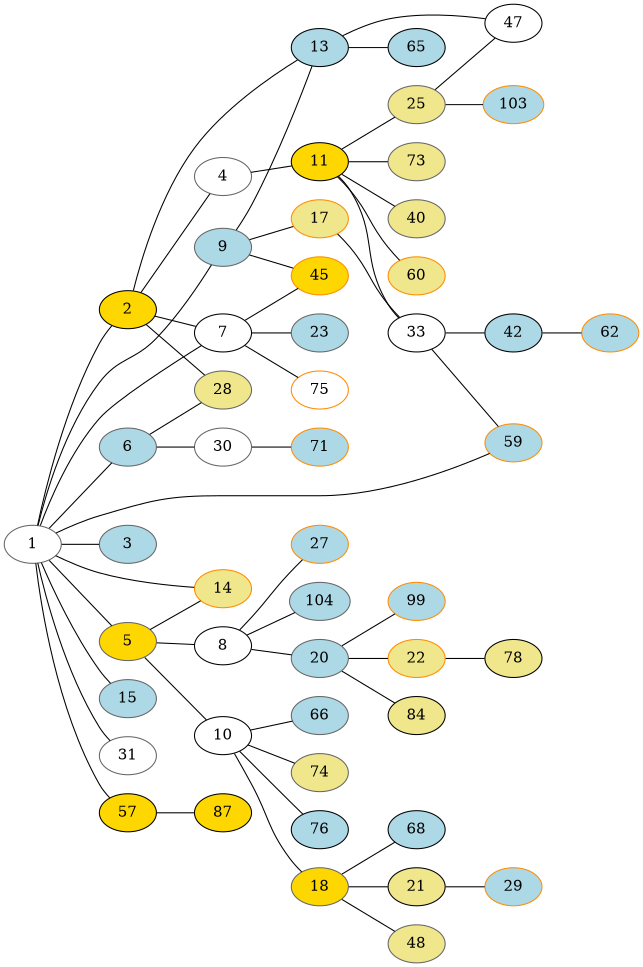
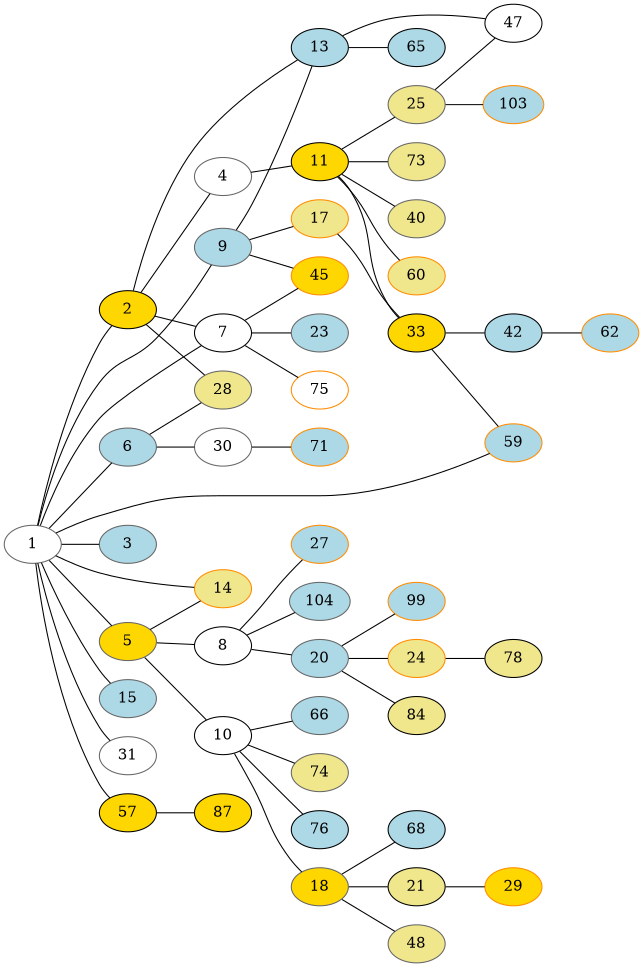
node "33": fillcolor white -> gold
node "22": label "22" -> "24"
node "29": fillcolor lightblue -> gold
